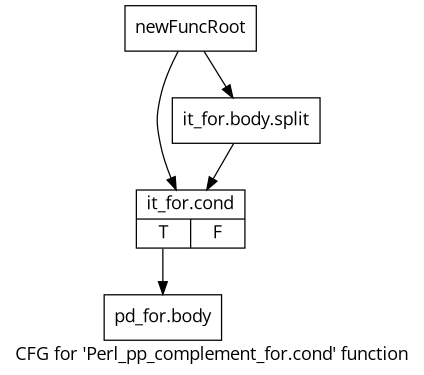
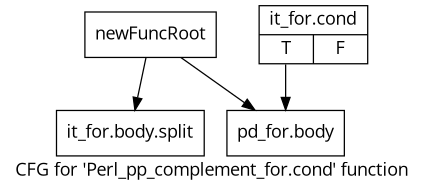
edge "newFuncRoot" -> "it_for.cond": now "newFuncRoot" -> "pd_for.body"
edge "it_for.body.split" -> "it_for.cond": removed
